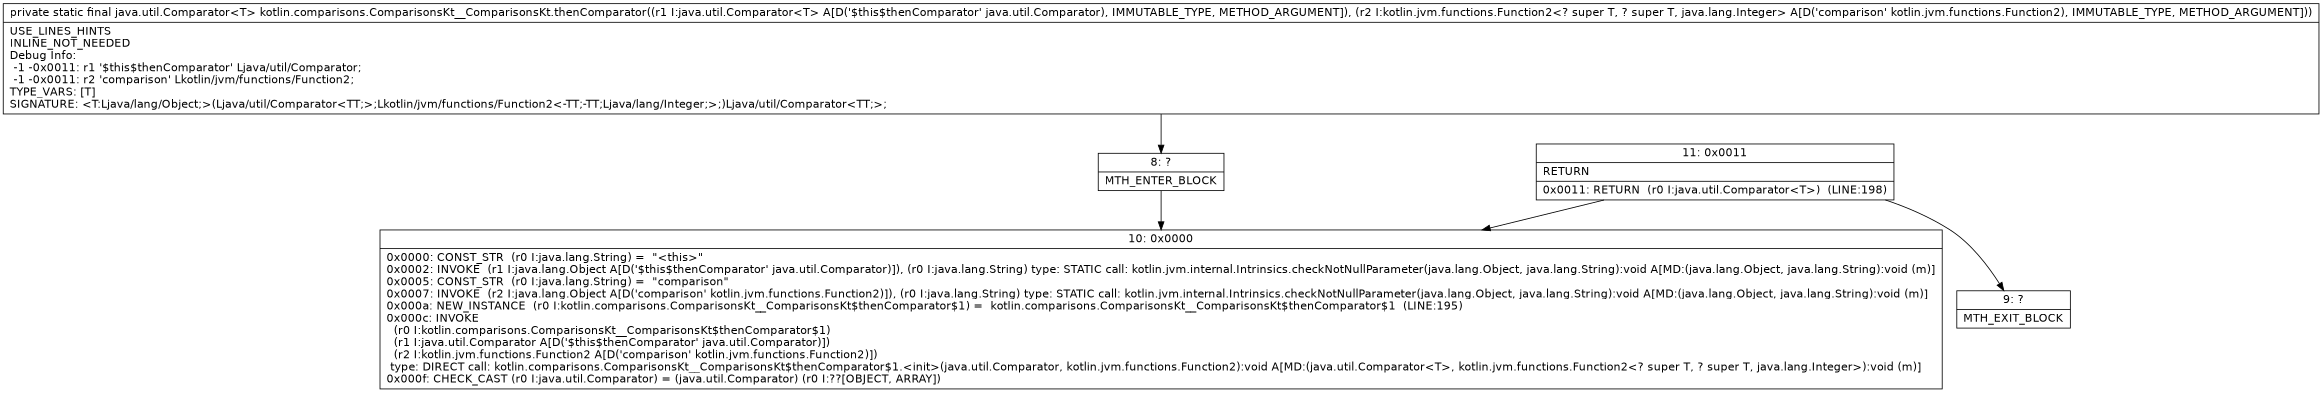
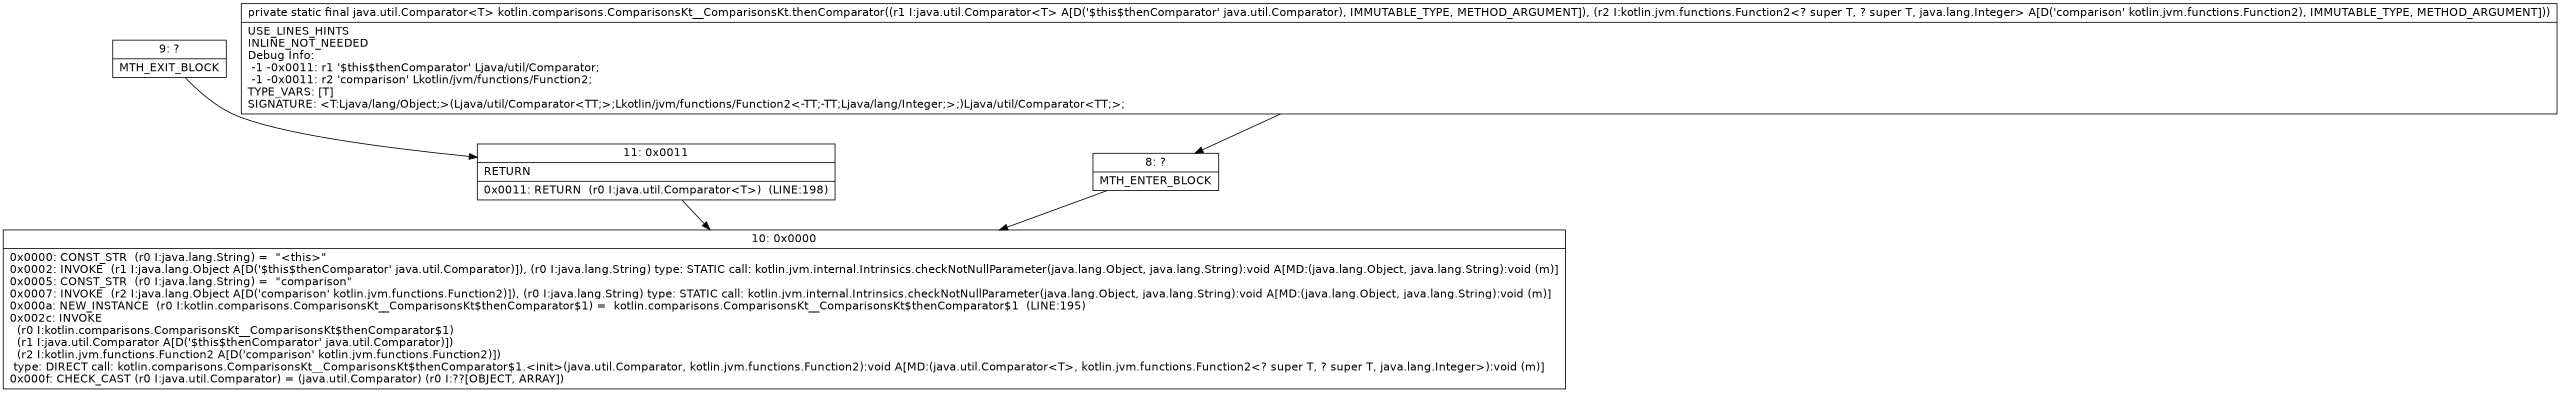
edge "11: 0x0011" -> "9: ?": reversed
node "10: 0x0000": text "0x000c: INVOKE" -> "0x002c: INVOKE"
